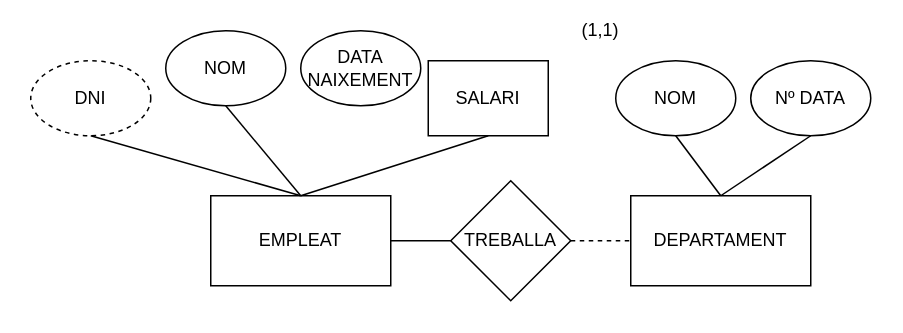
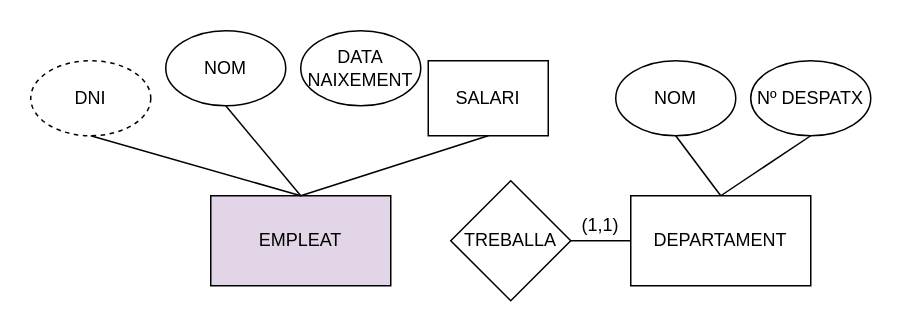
node "(1,1)": moved (601, 31) -> (601, 226)
node "Nº DATA": label "Nº DATA" -> "Nº DESPATX"
node "EMPLEAT": fillcolor #ffffff -> #e1d5e7
edge "EMPLEAT" -- "TREBALLA": removed
edge "TREBALLA" -- "DEPARTAMENT": style dashed -> solid
